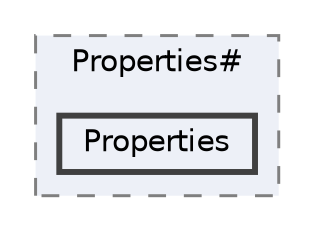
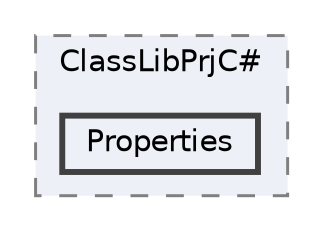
cluster "Properties#": label "Properties#" -> "ClassLibPrjC#"
